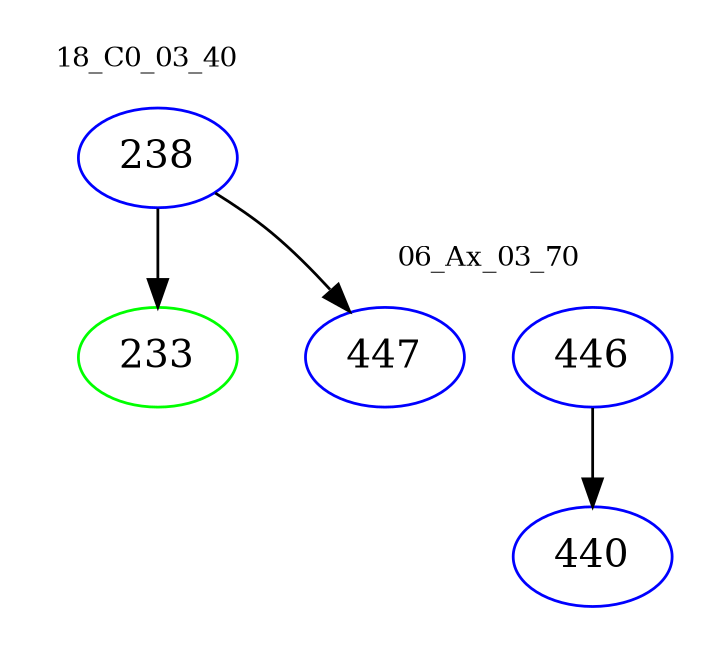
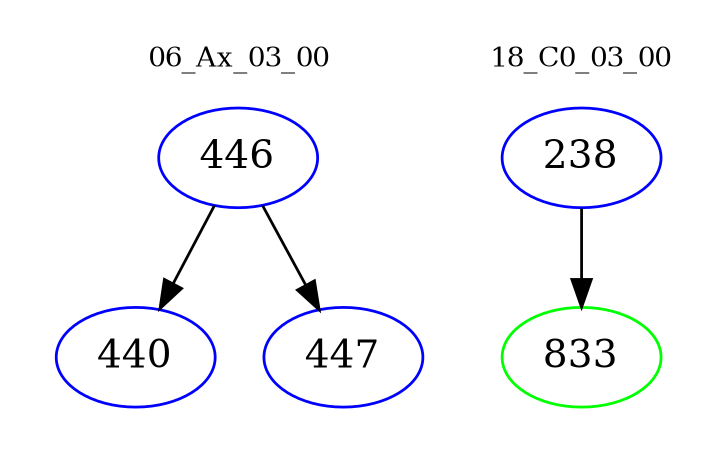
cluster "18_C0_03_40": label "18_C0_03_40" -> "18_C0_03_00"
cluster "06_Ax_03_70": label "06_Ax_03_70" -> "06_Ax_03_00"
edge "238" -> "447": now "446" -> "447"
node "233": label "233" -> "833"
